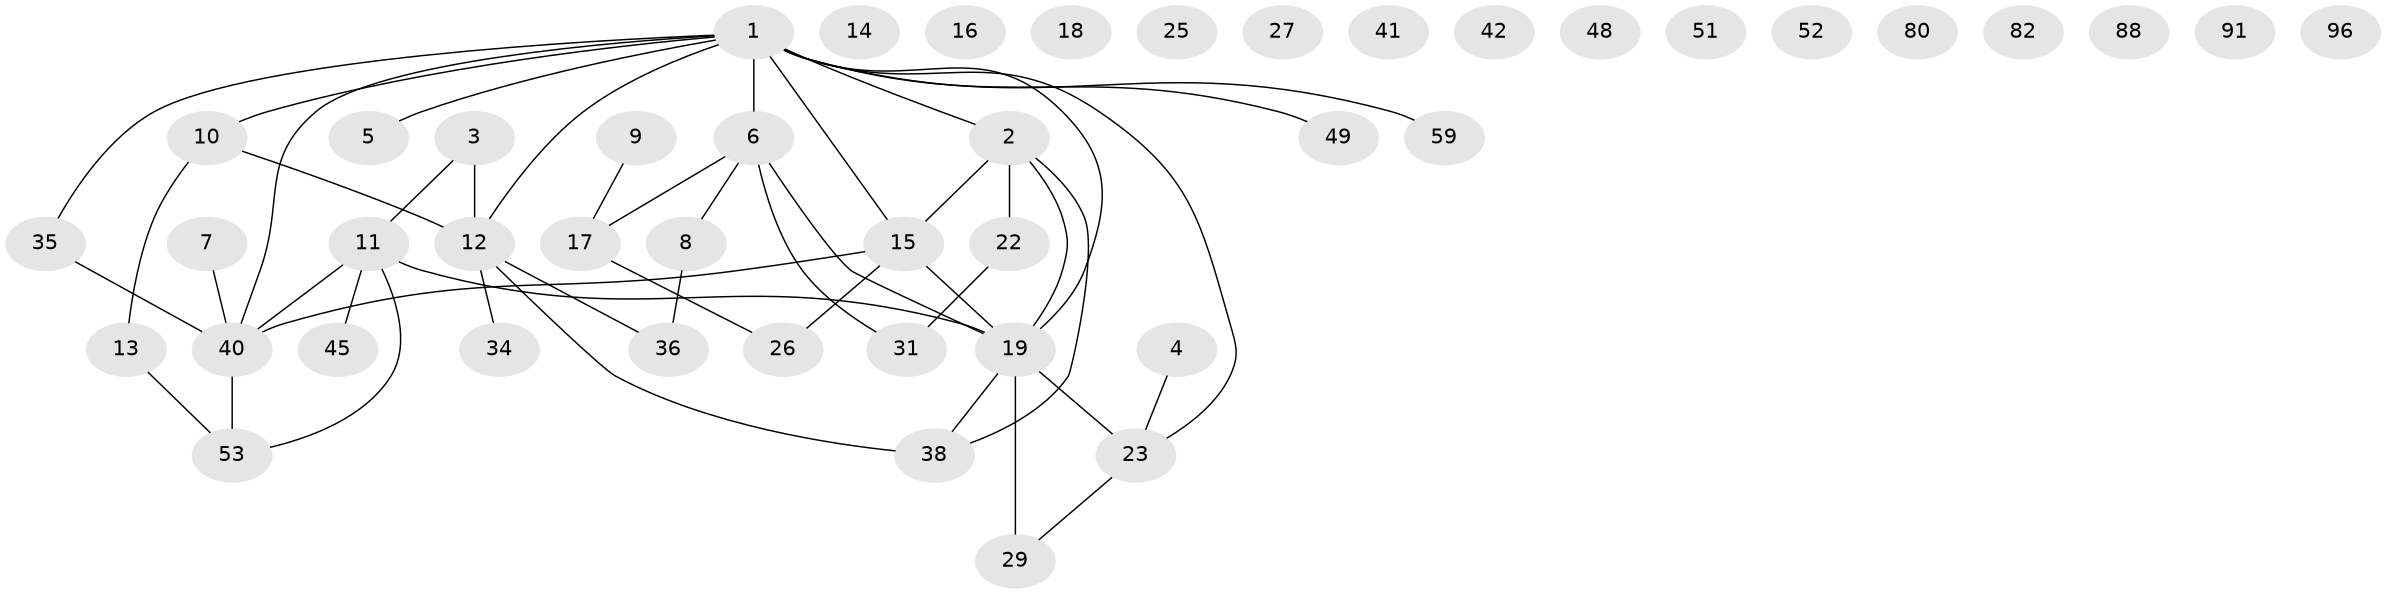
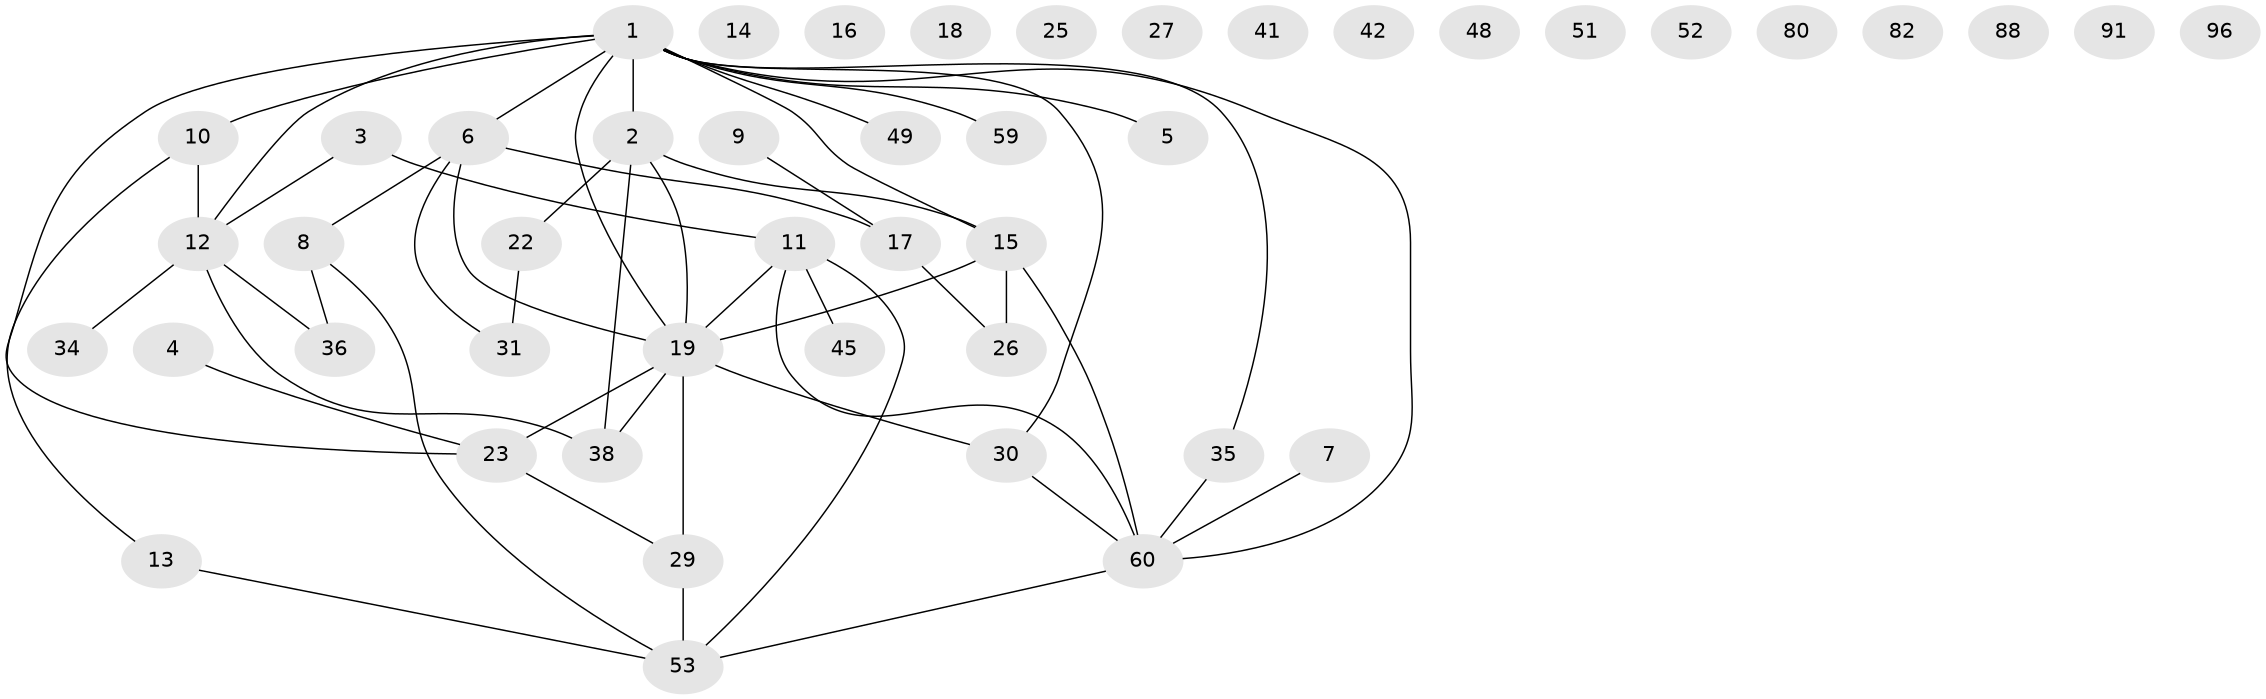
node "40": label "40" -> "60"
node "30": added
edge "8" -- "53": added
edge "29" -- "53": added
